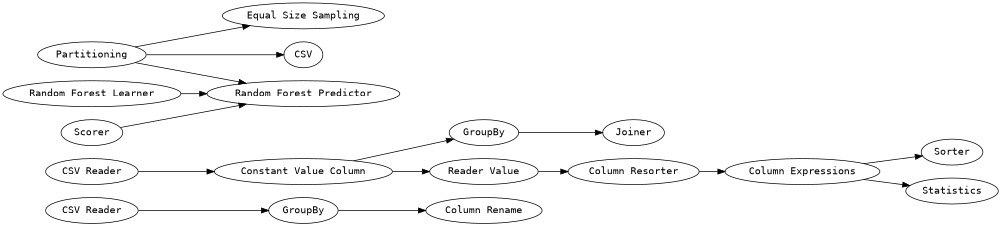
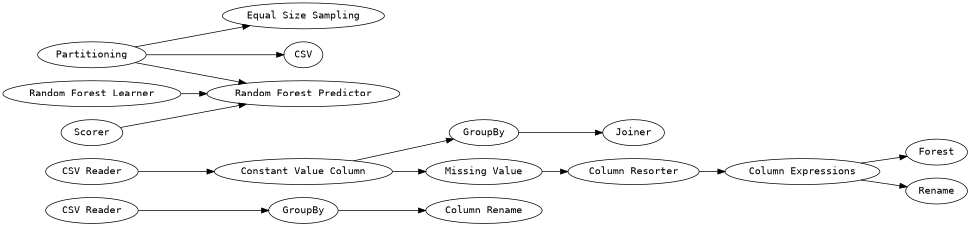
node "Sorter": label "Sorter" -> "Forest"
node "Reader Value": label "Reader Value" -> "Missing Value"
node "Statistics": label "Statistics" -> "Rename"
